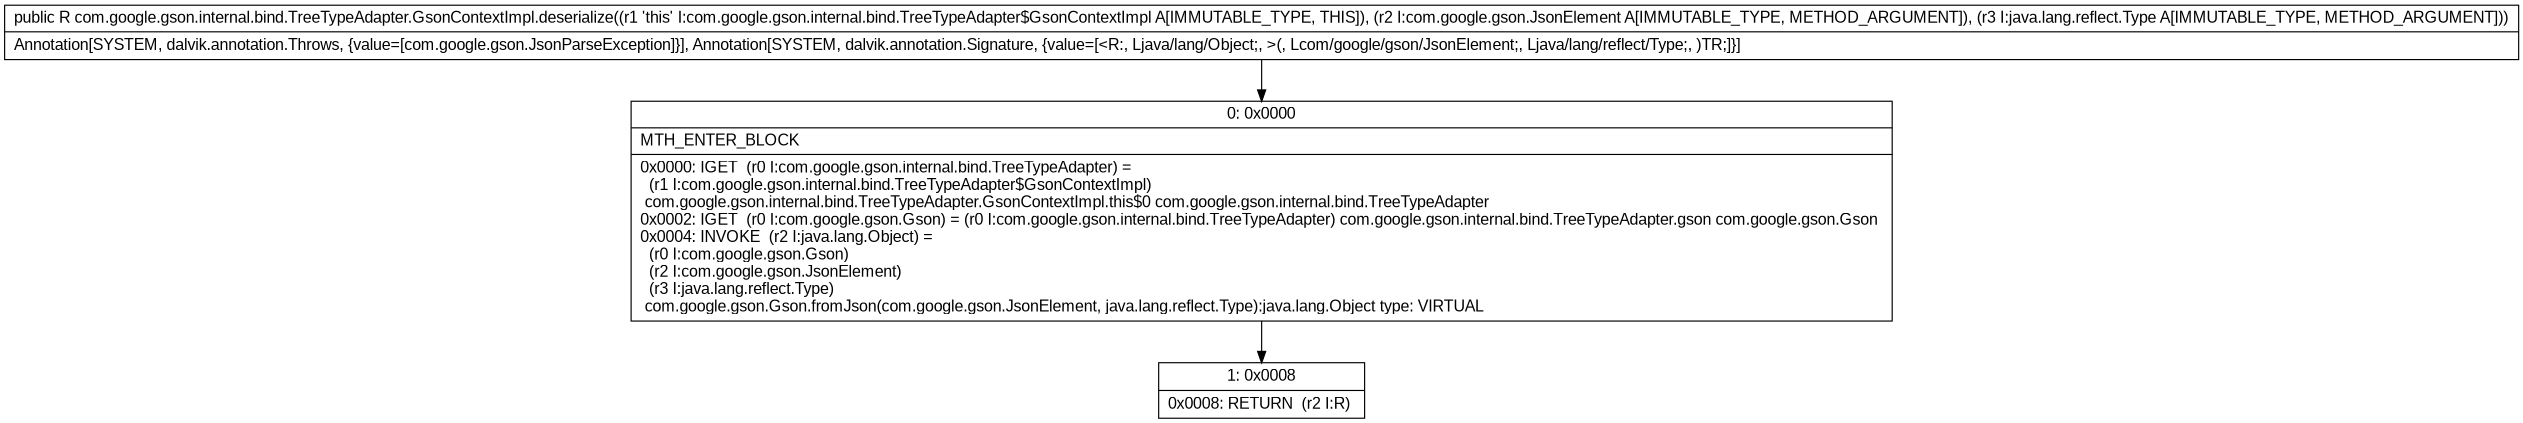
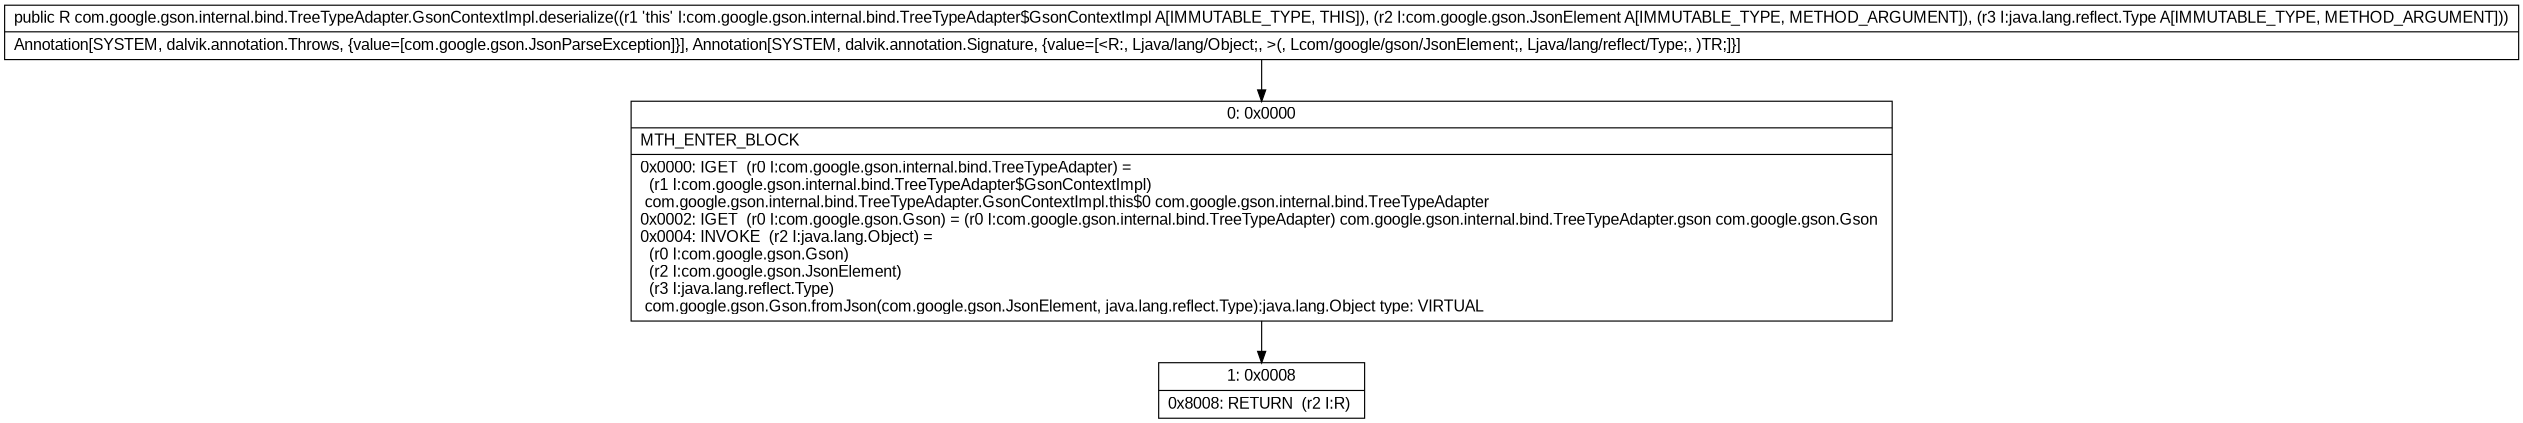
node "1: 0x0008": text "0x0008: RETURN  (r2 I:R)" -> "0x8008: RETURN  (r2 I:R)"
